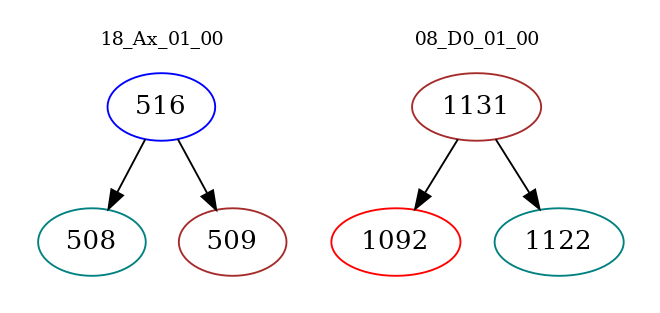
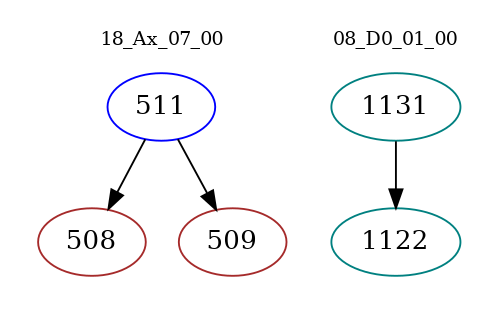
cluster "18_Ax_01_00": label "18_Ax_01_00" -> "18_Ax_07_00"
node "516": label "516" -> "511"
node "1131": color brown -> teal
node "508": color teal -> brown
node "1092": removed
